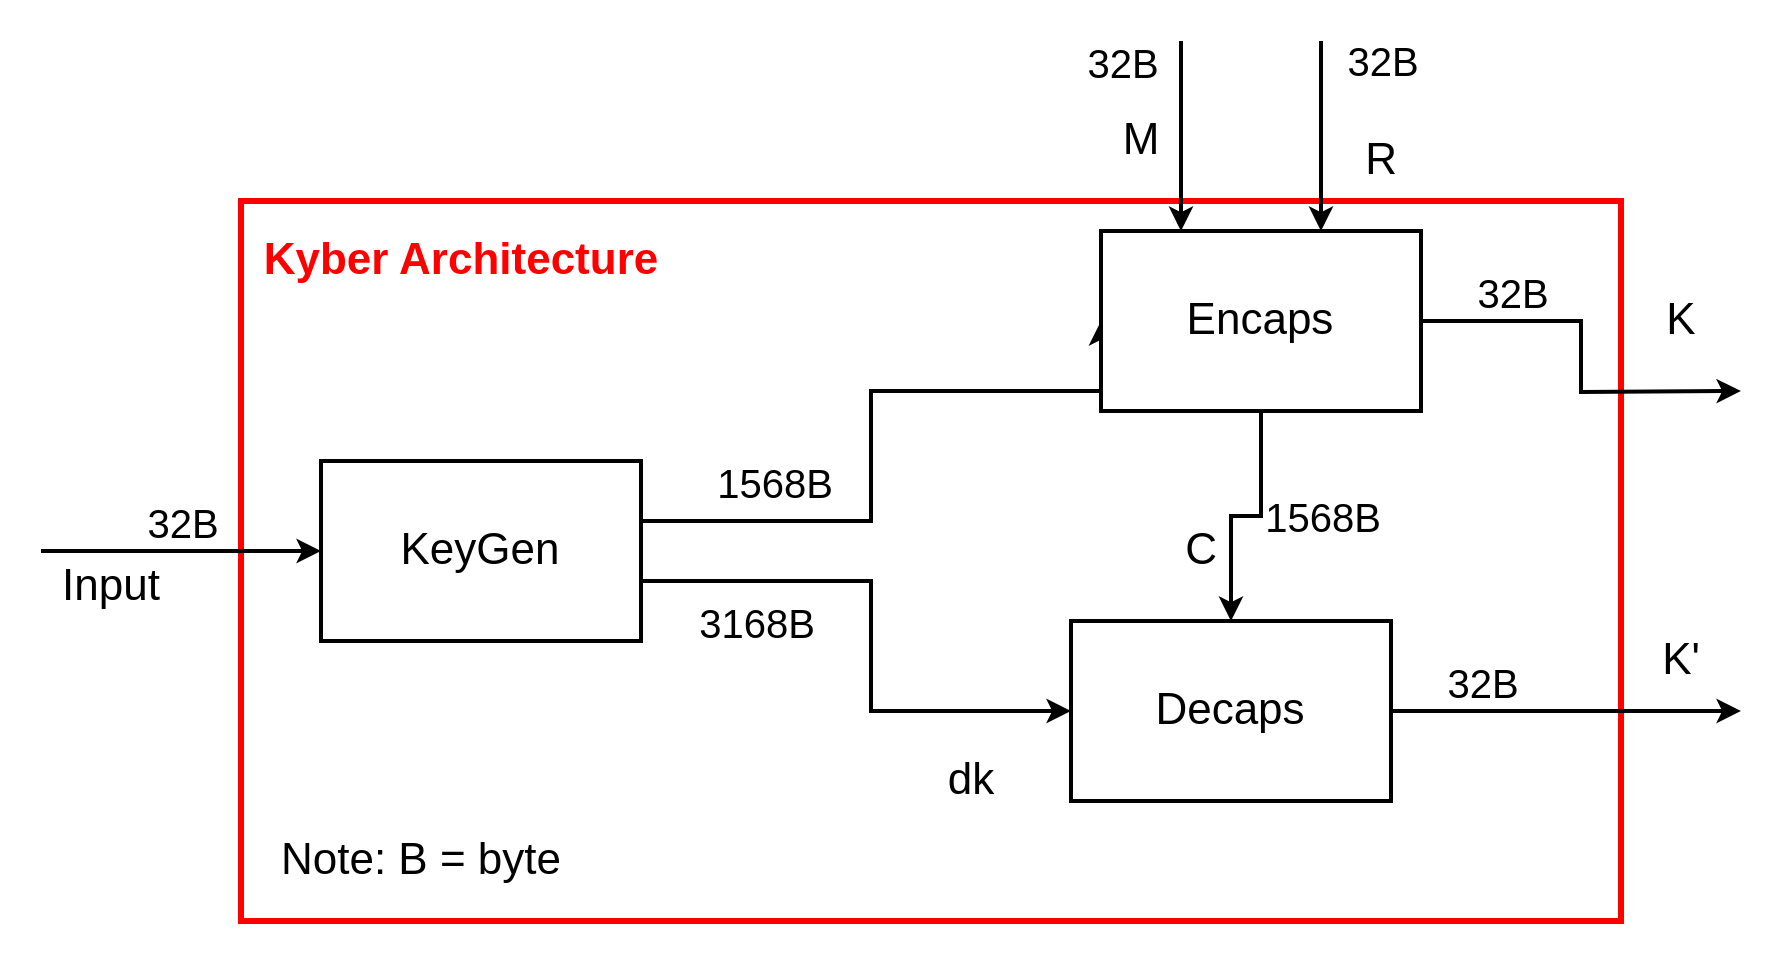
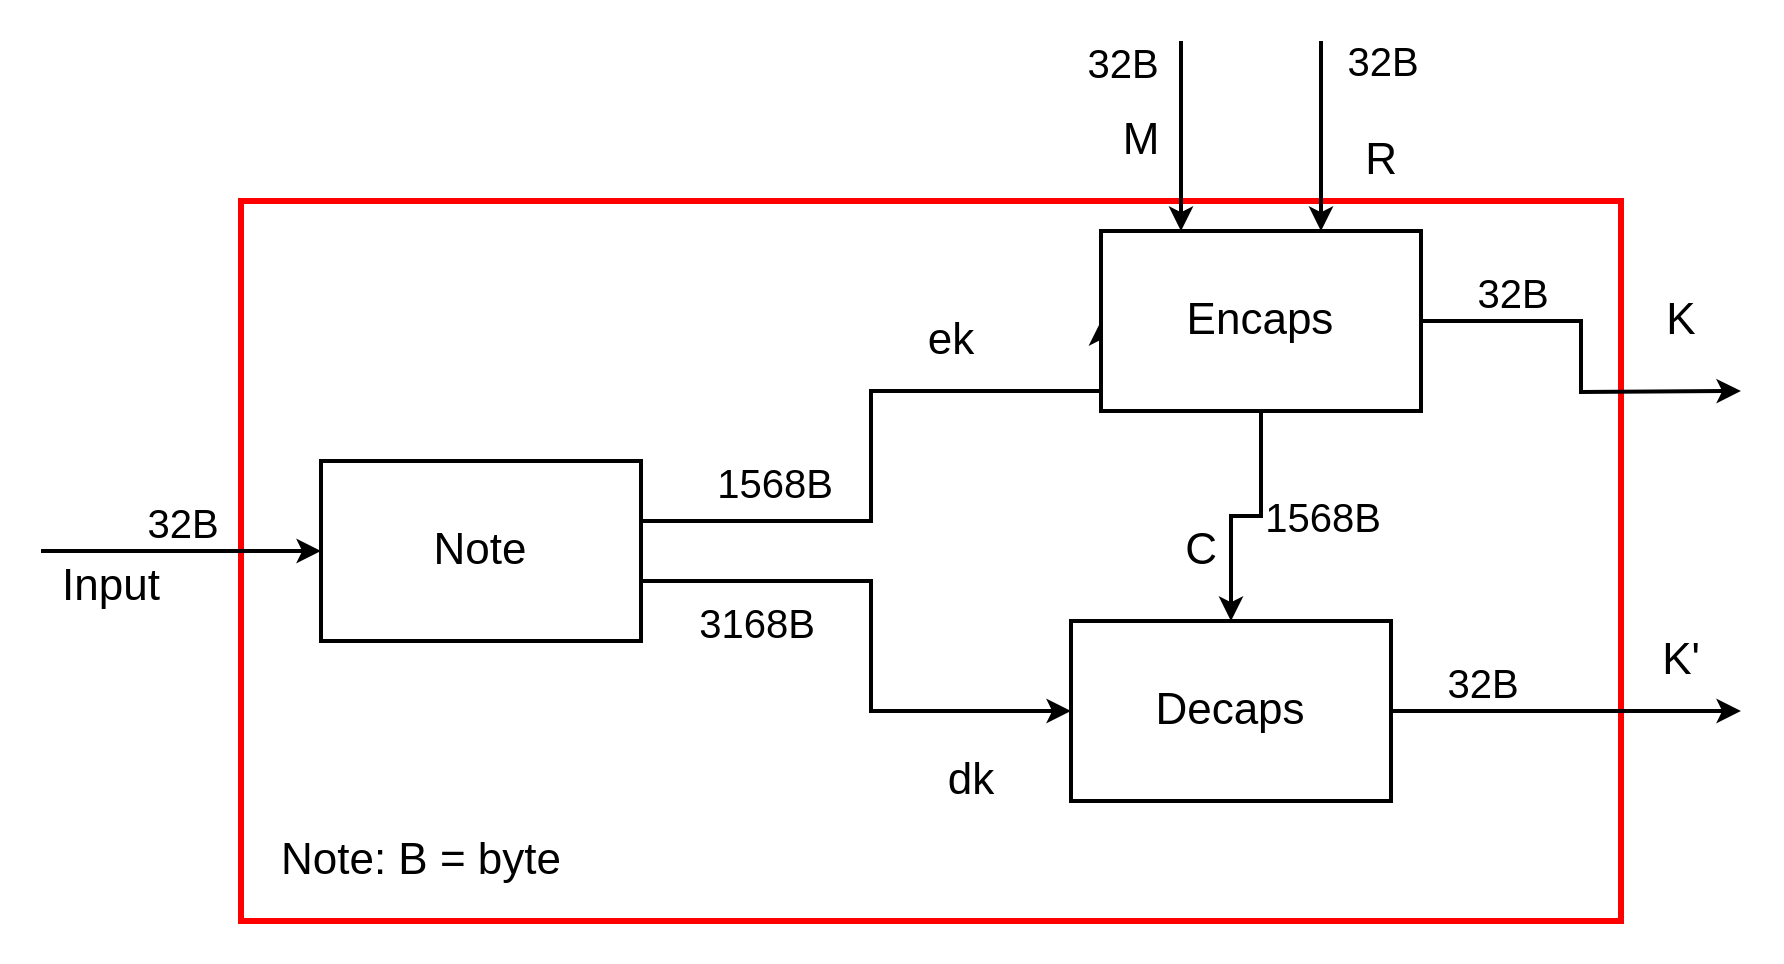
node "Kyber Architecture": removed
node "ek": added
node "KeyGen": label "KeyGen" -> "Note"
